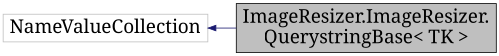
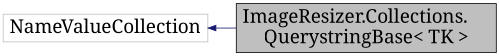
node "ImageResizer.ImageResizer. QuerystringBase< TK >": label "ImageResizer.ImageResizer. QuerystringBase< TK >" -> "ImageResizer.Collections. QuerystringBase< TK >"
